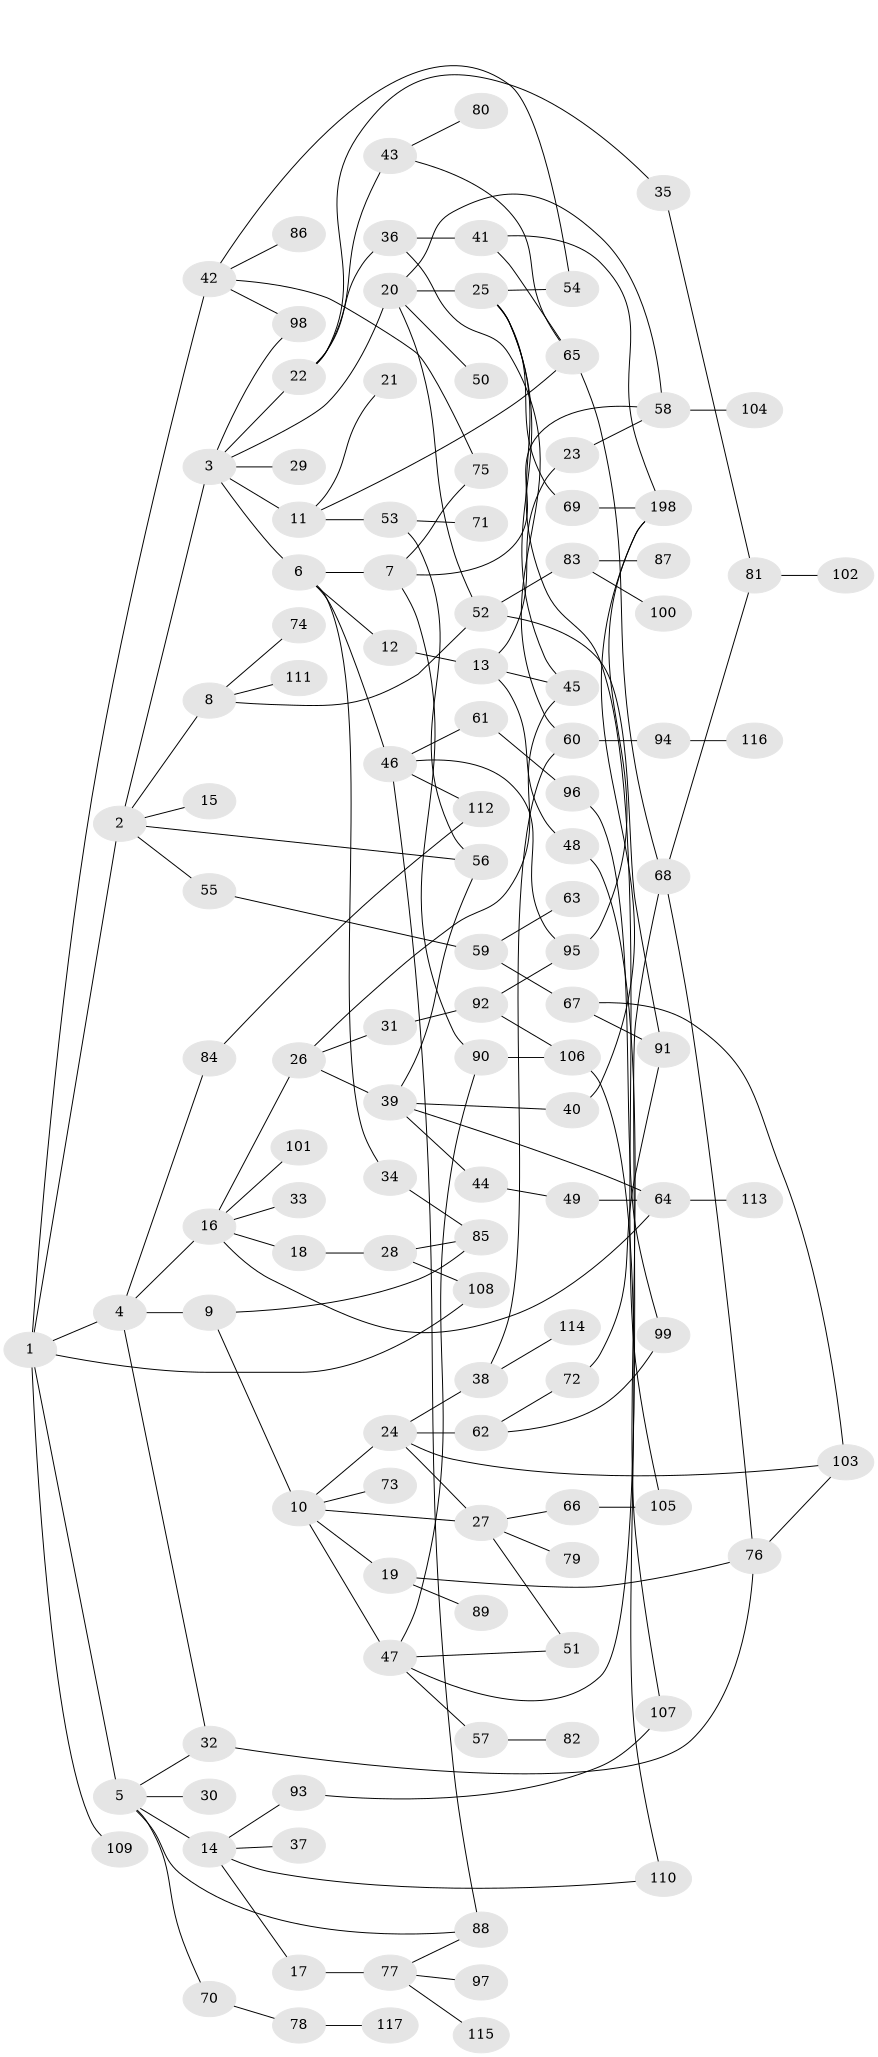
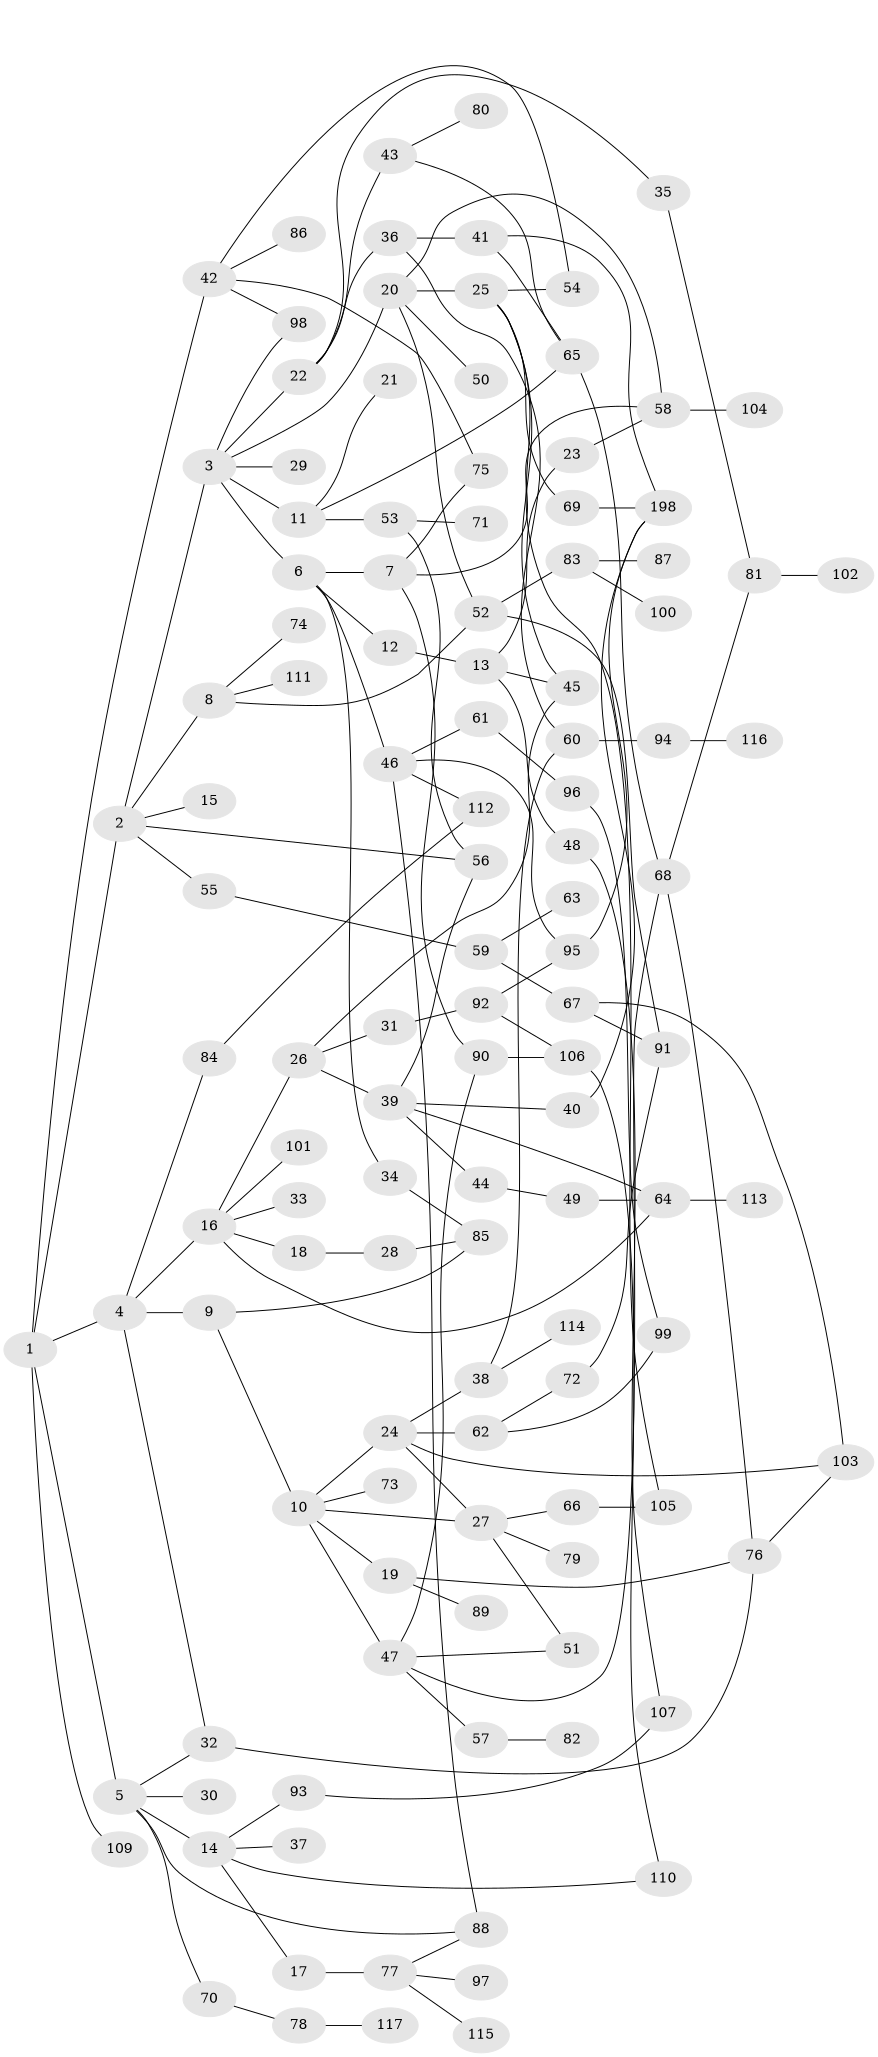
node "108": removed
